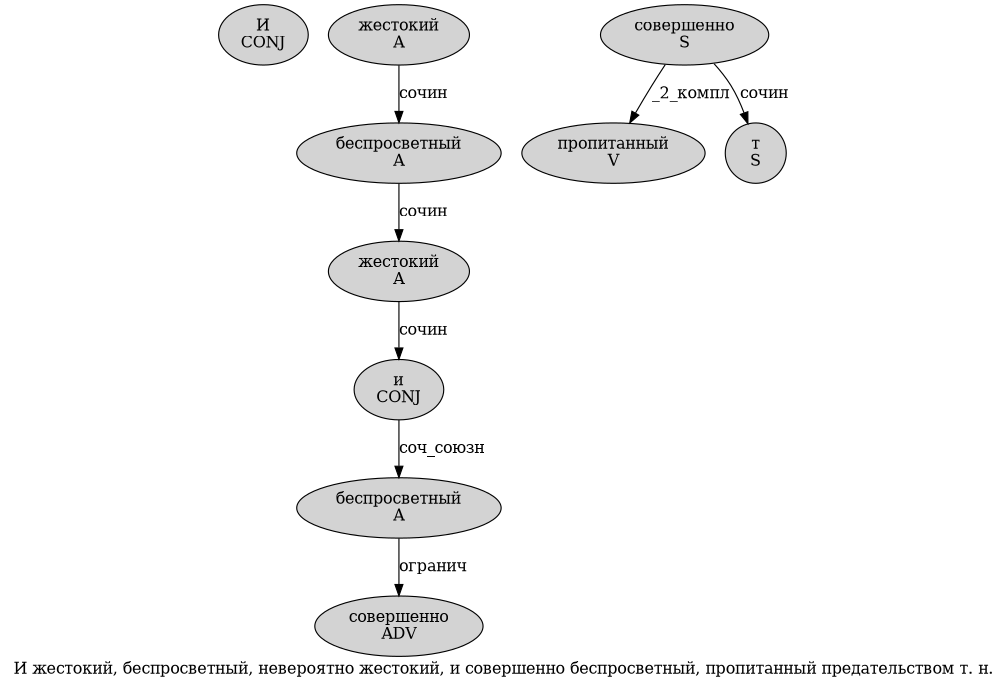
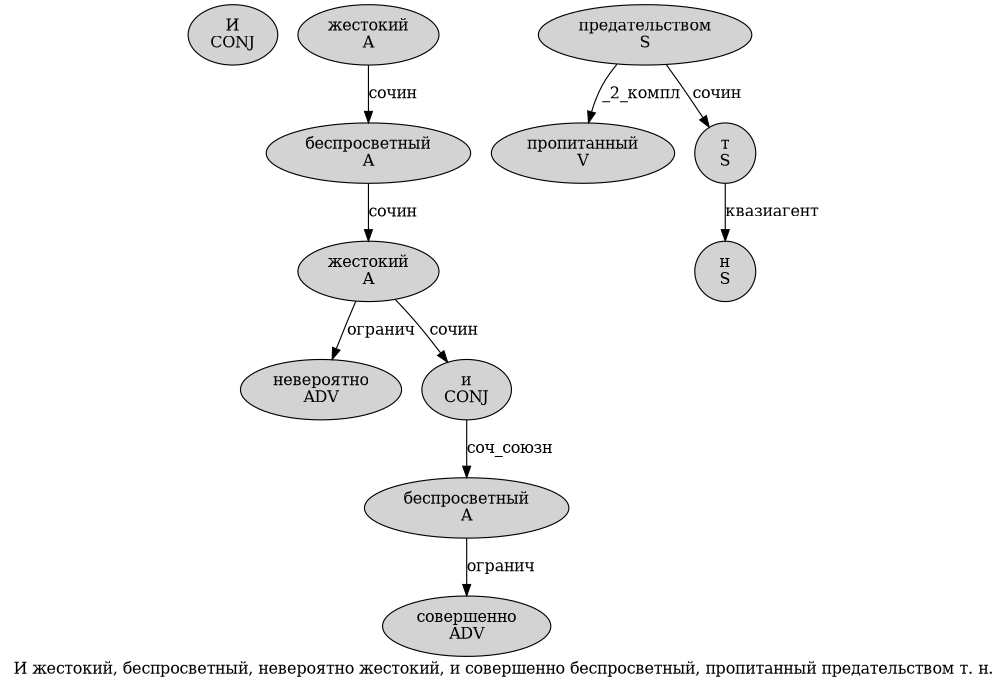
node "совершенно S": label "совершенно S" -> "предательством S"
node "н S": added
node "невероятно ADV": added
